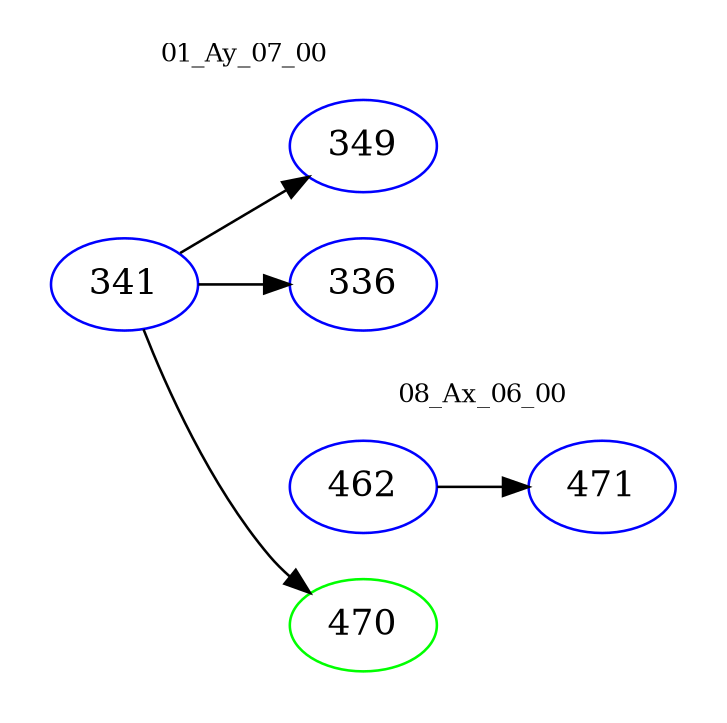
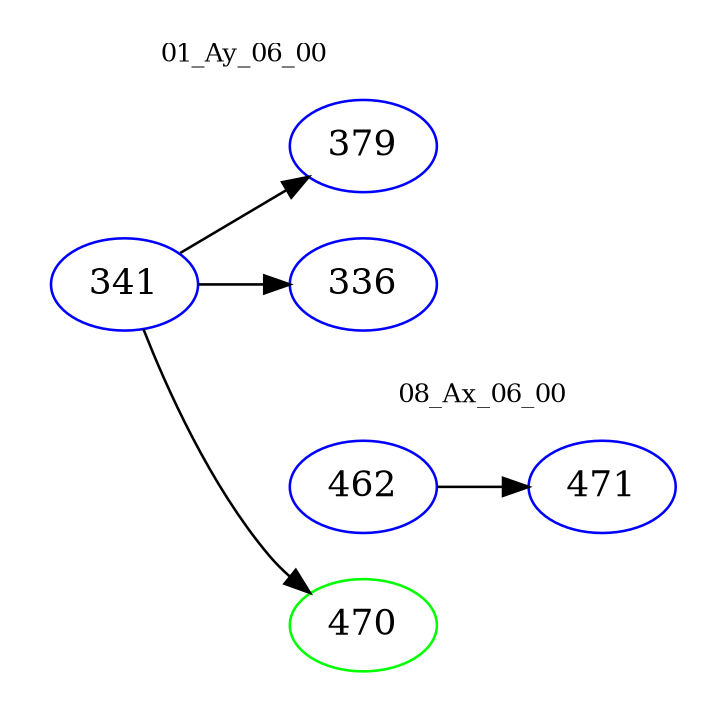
cluster "01_Ay_07_00": label "01_Ay_07_00" -> "01_Ay_06_00"
node "349": label "349" -> "379"
